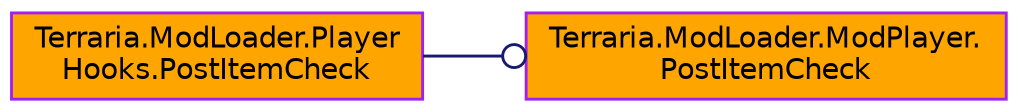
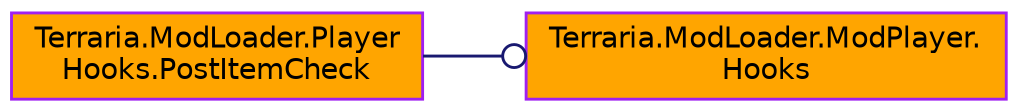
node "Terraria.ModLoader.ModPlayer. PostItemCheck": label "Terraria.ModLoader.ModPlayer. PostItemCheck" -> "Terraria.ModLoader.ModPlayer. Hooks"
